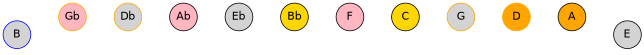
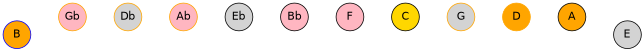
node "Ab": color black -> orange
node "Bb": fillcolor gold -> lightpink
node "B": fillcolor lightgrey -> orange
